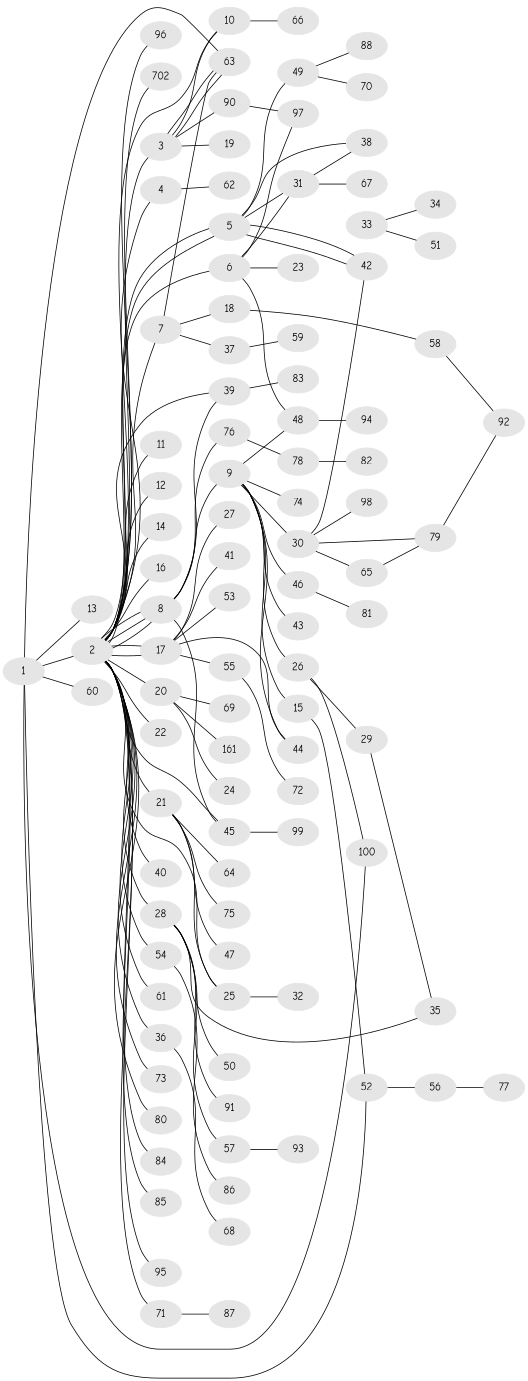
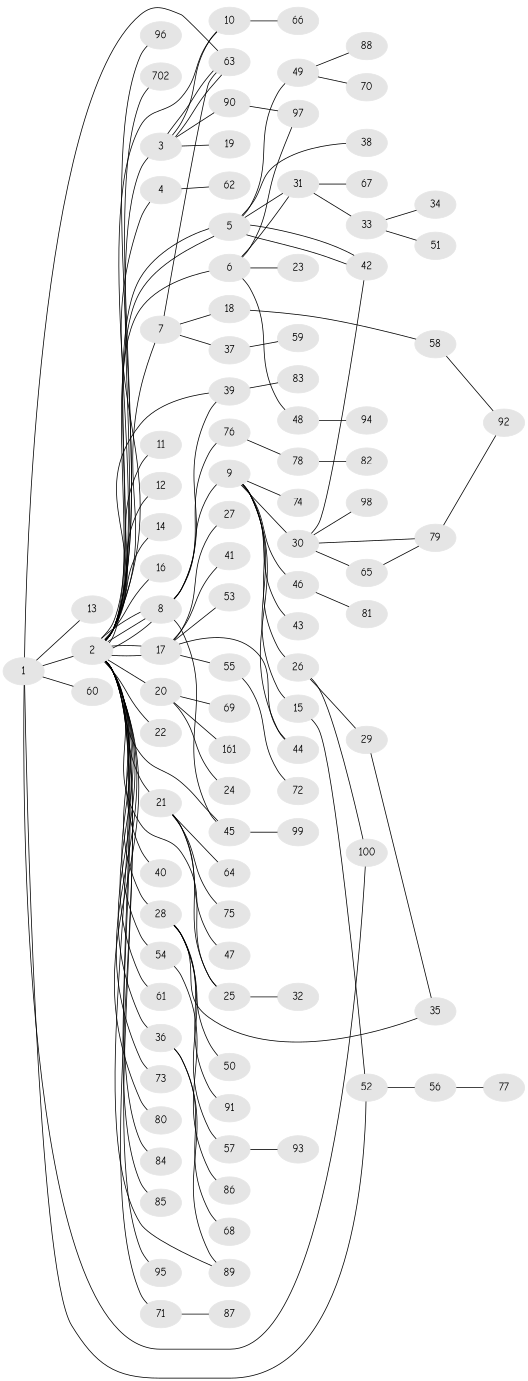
edge "38" -- "31": now "33" -- "31"
edge "48" -- "9": removed
node "89": added
